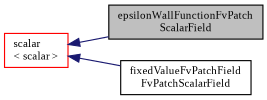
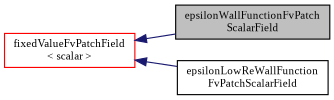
node "scalar < scalar >": label "scalar < scalar >" -> "fixedValueFvPatchField < scalar >"
node "fixedValueFvPatchField FvPatchScalarField": label "fixedValueFvPatchField FvPatchScalarField" -> "epsilonLowReWallFunction FvPatchScalarField"
